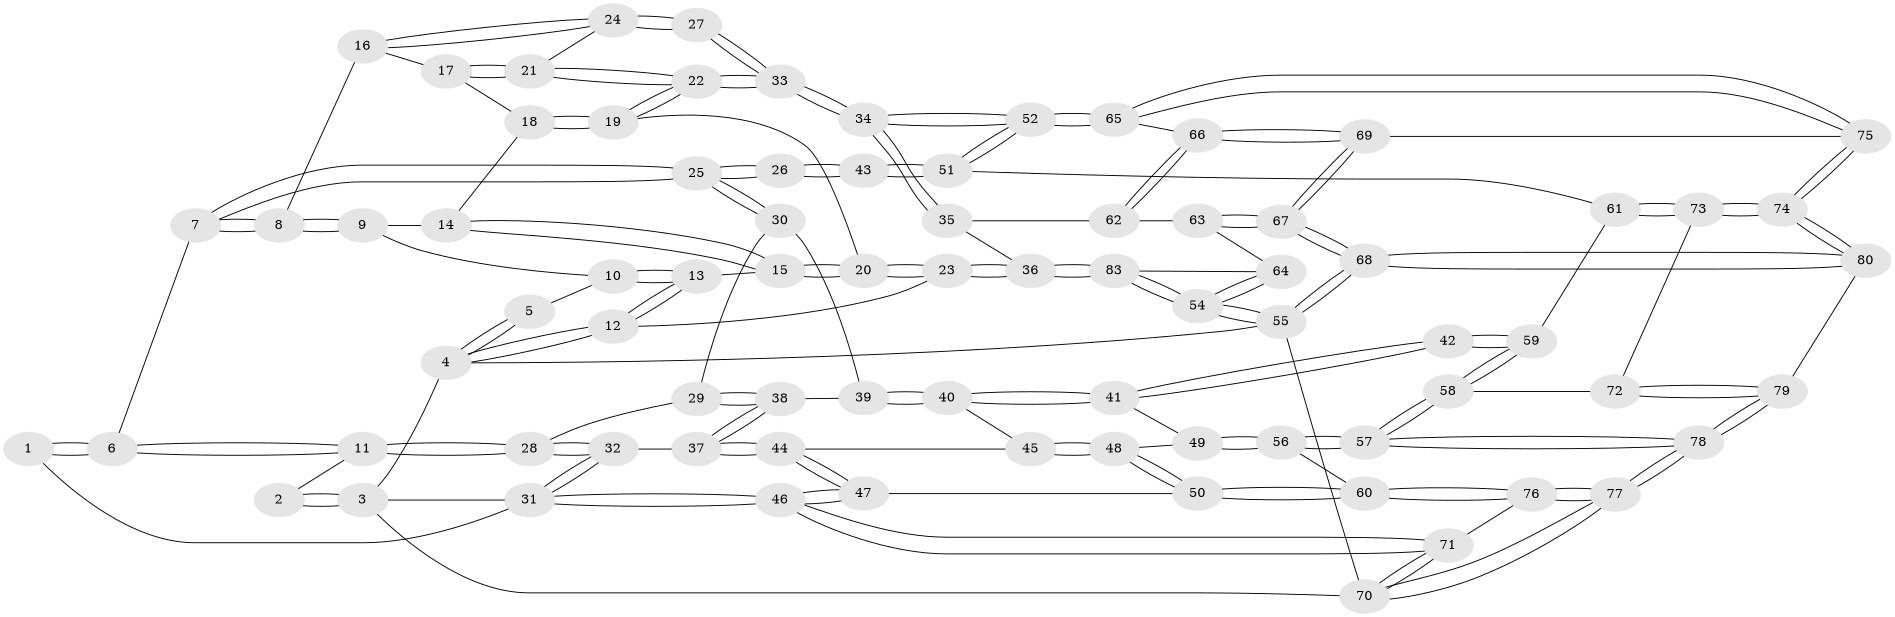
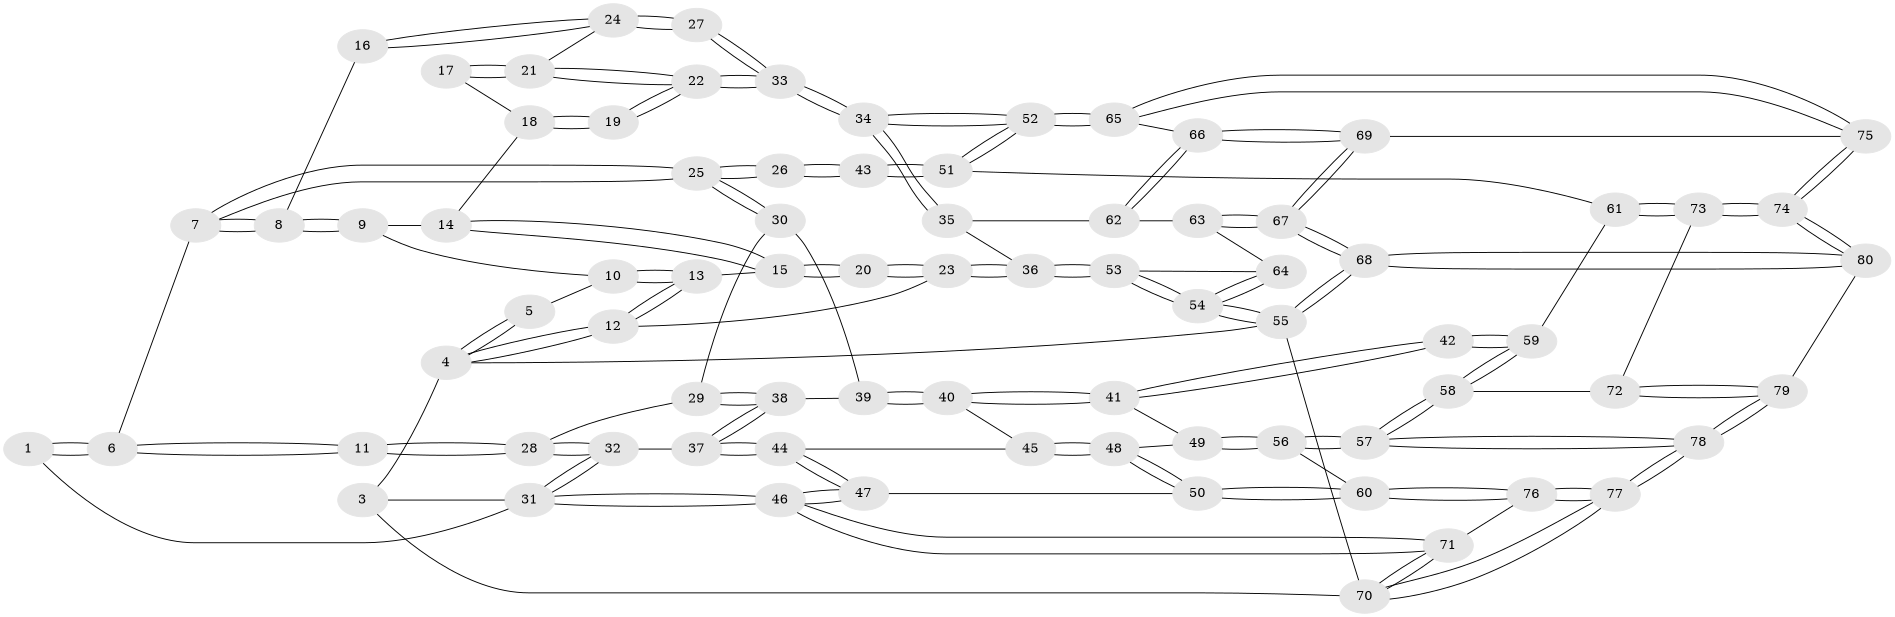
edge "16" -- "17": removed
edge "19" -- "20": removed
node "83": label "83" -> "53"
node "2": removed
